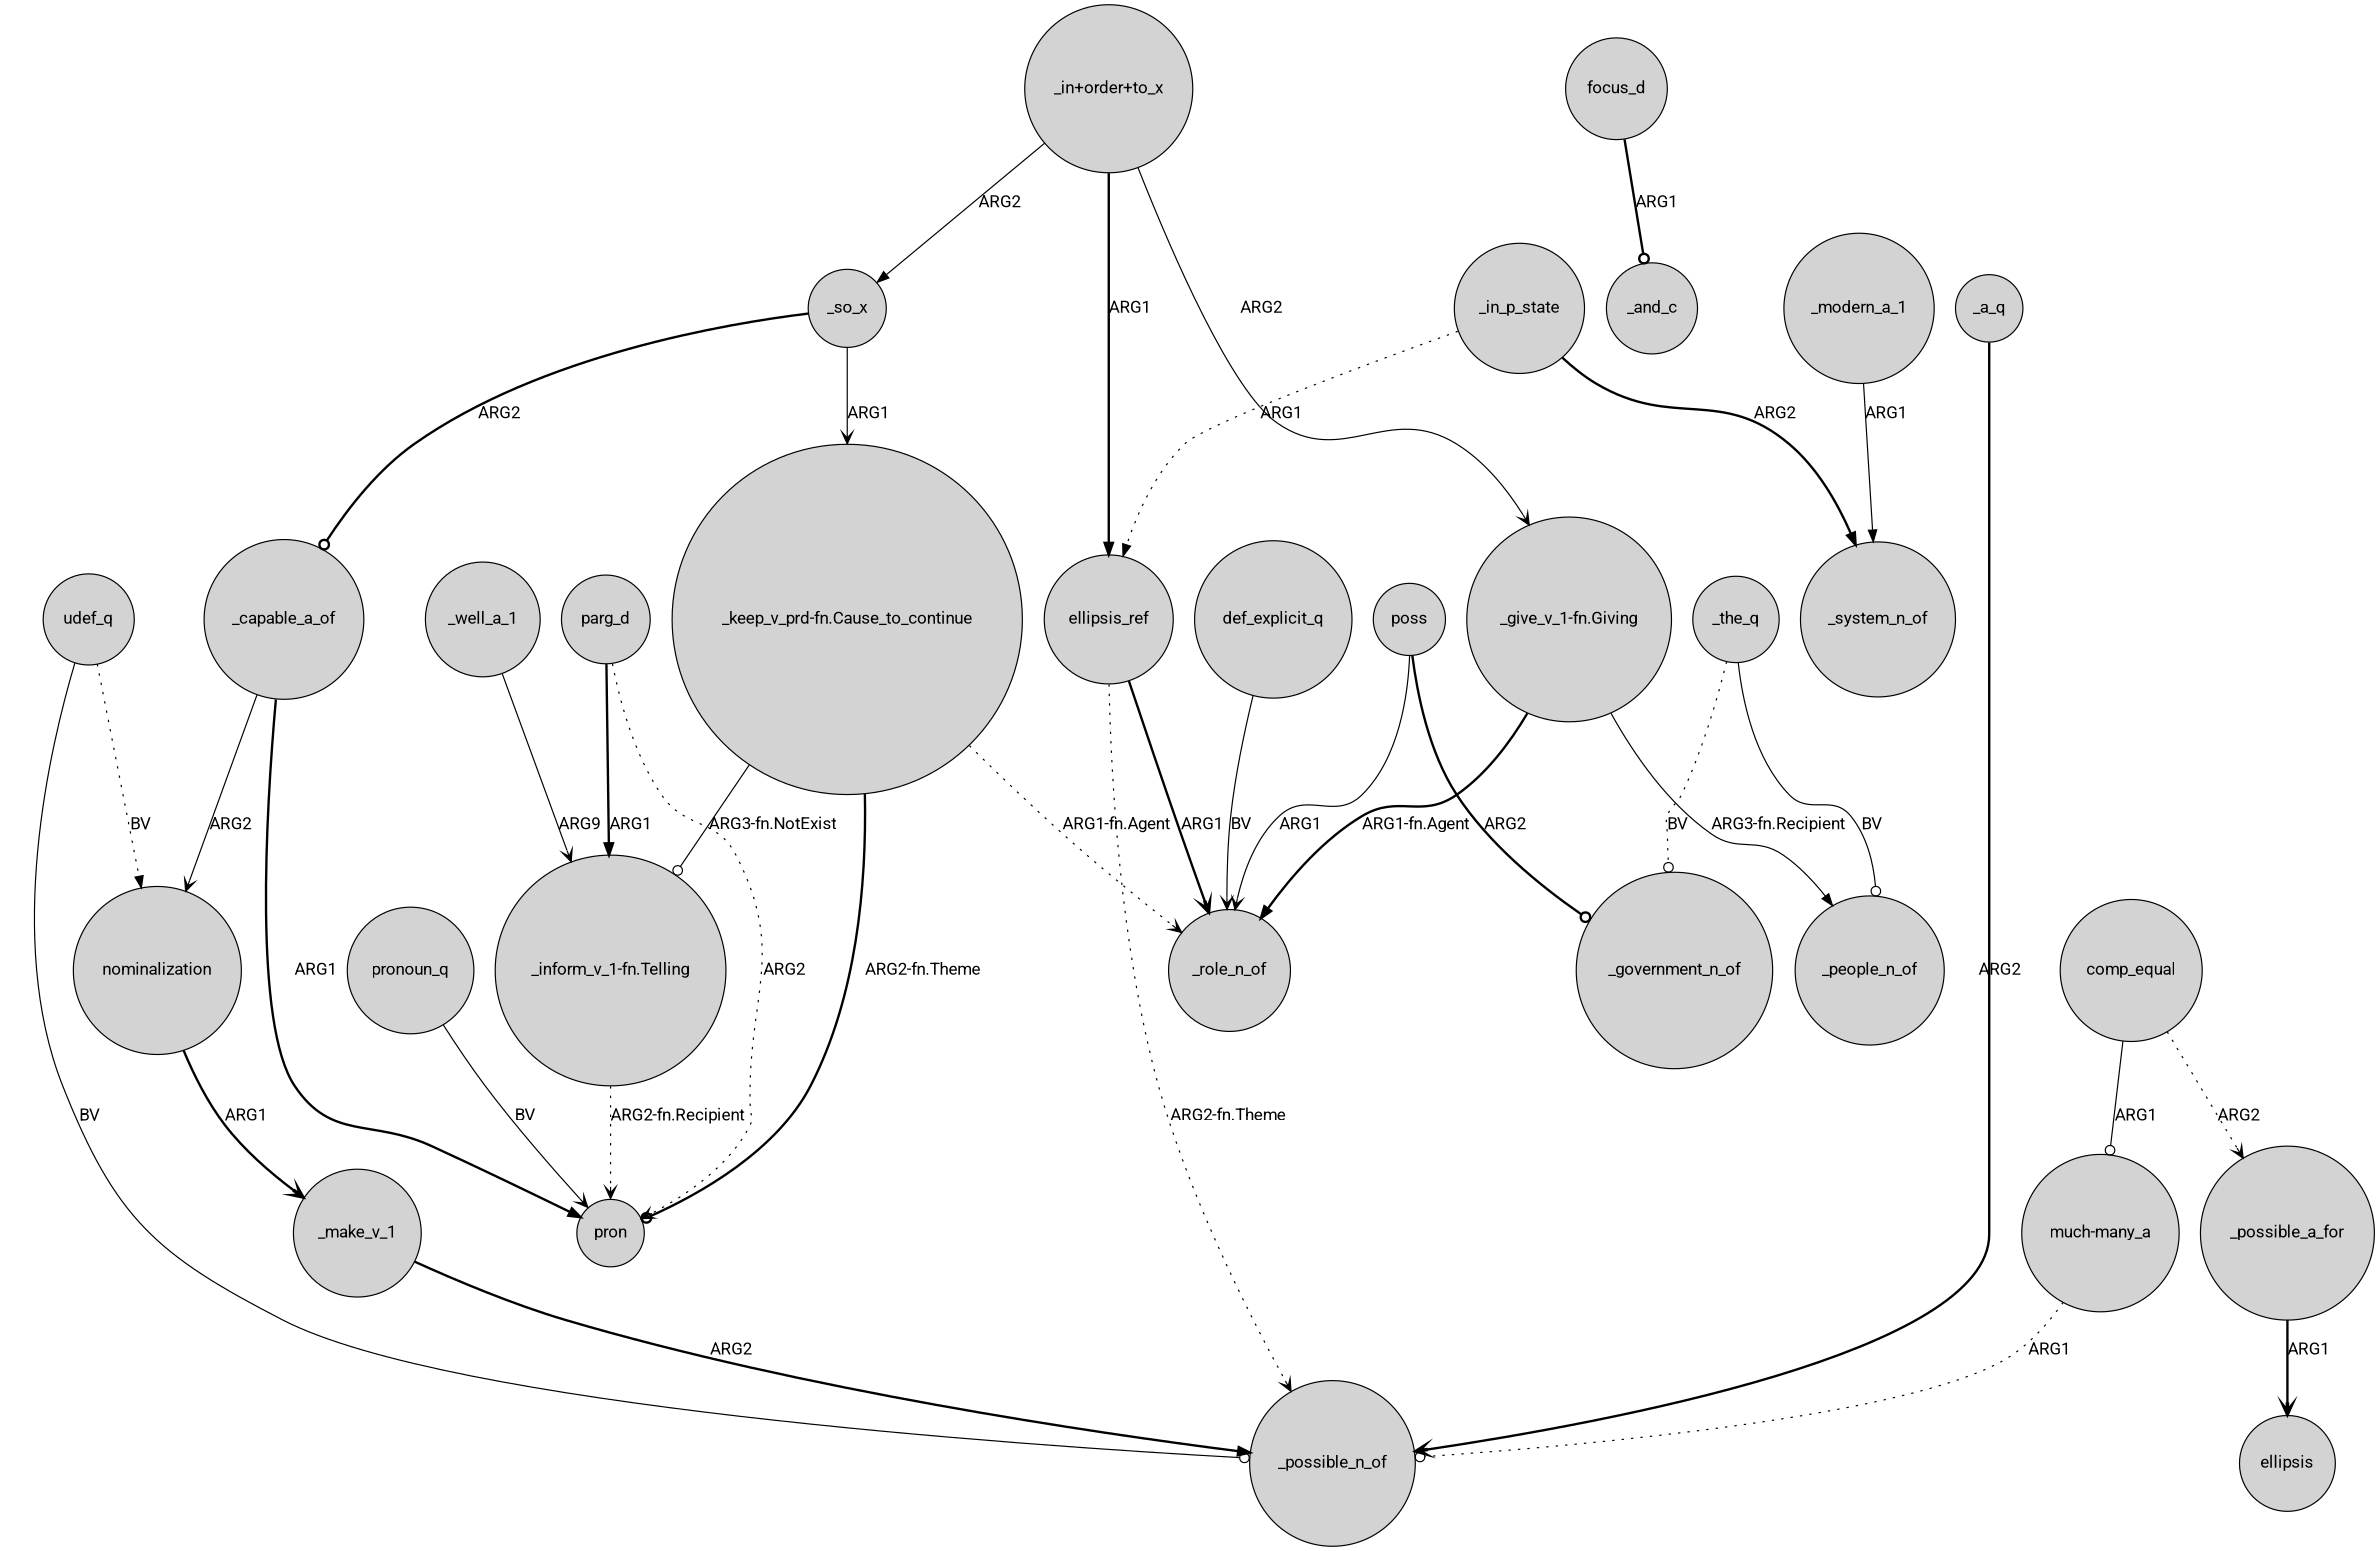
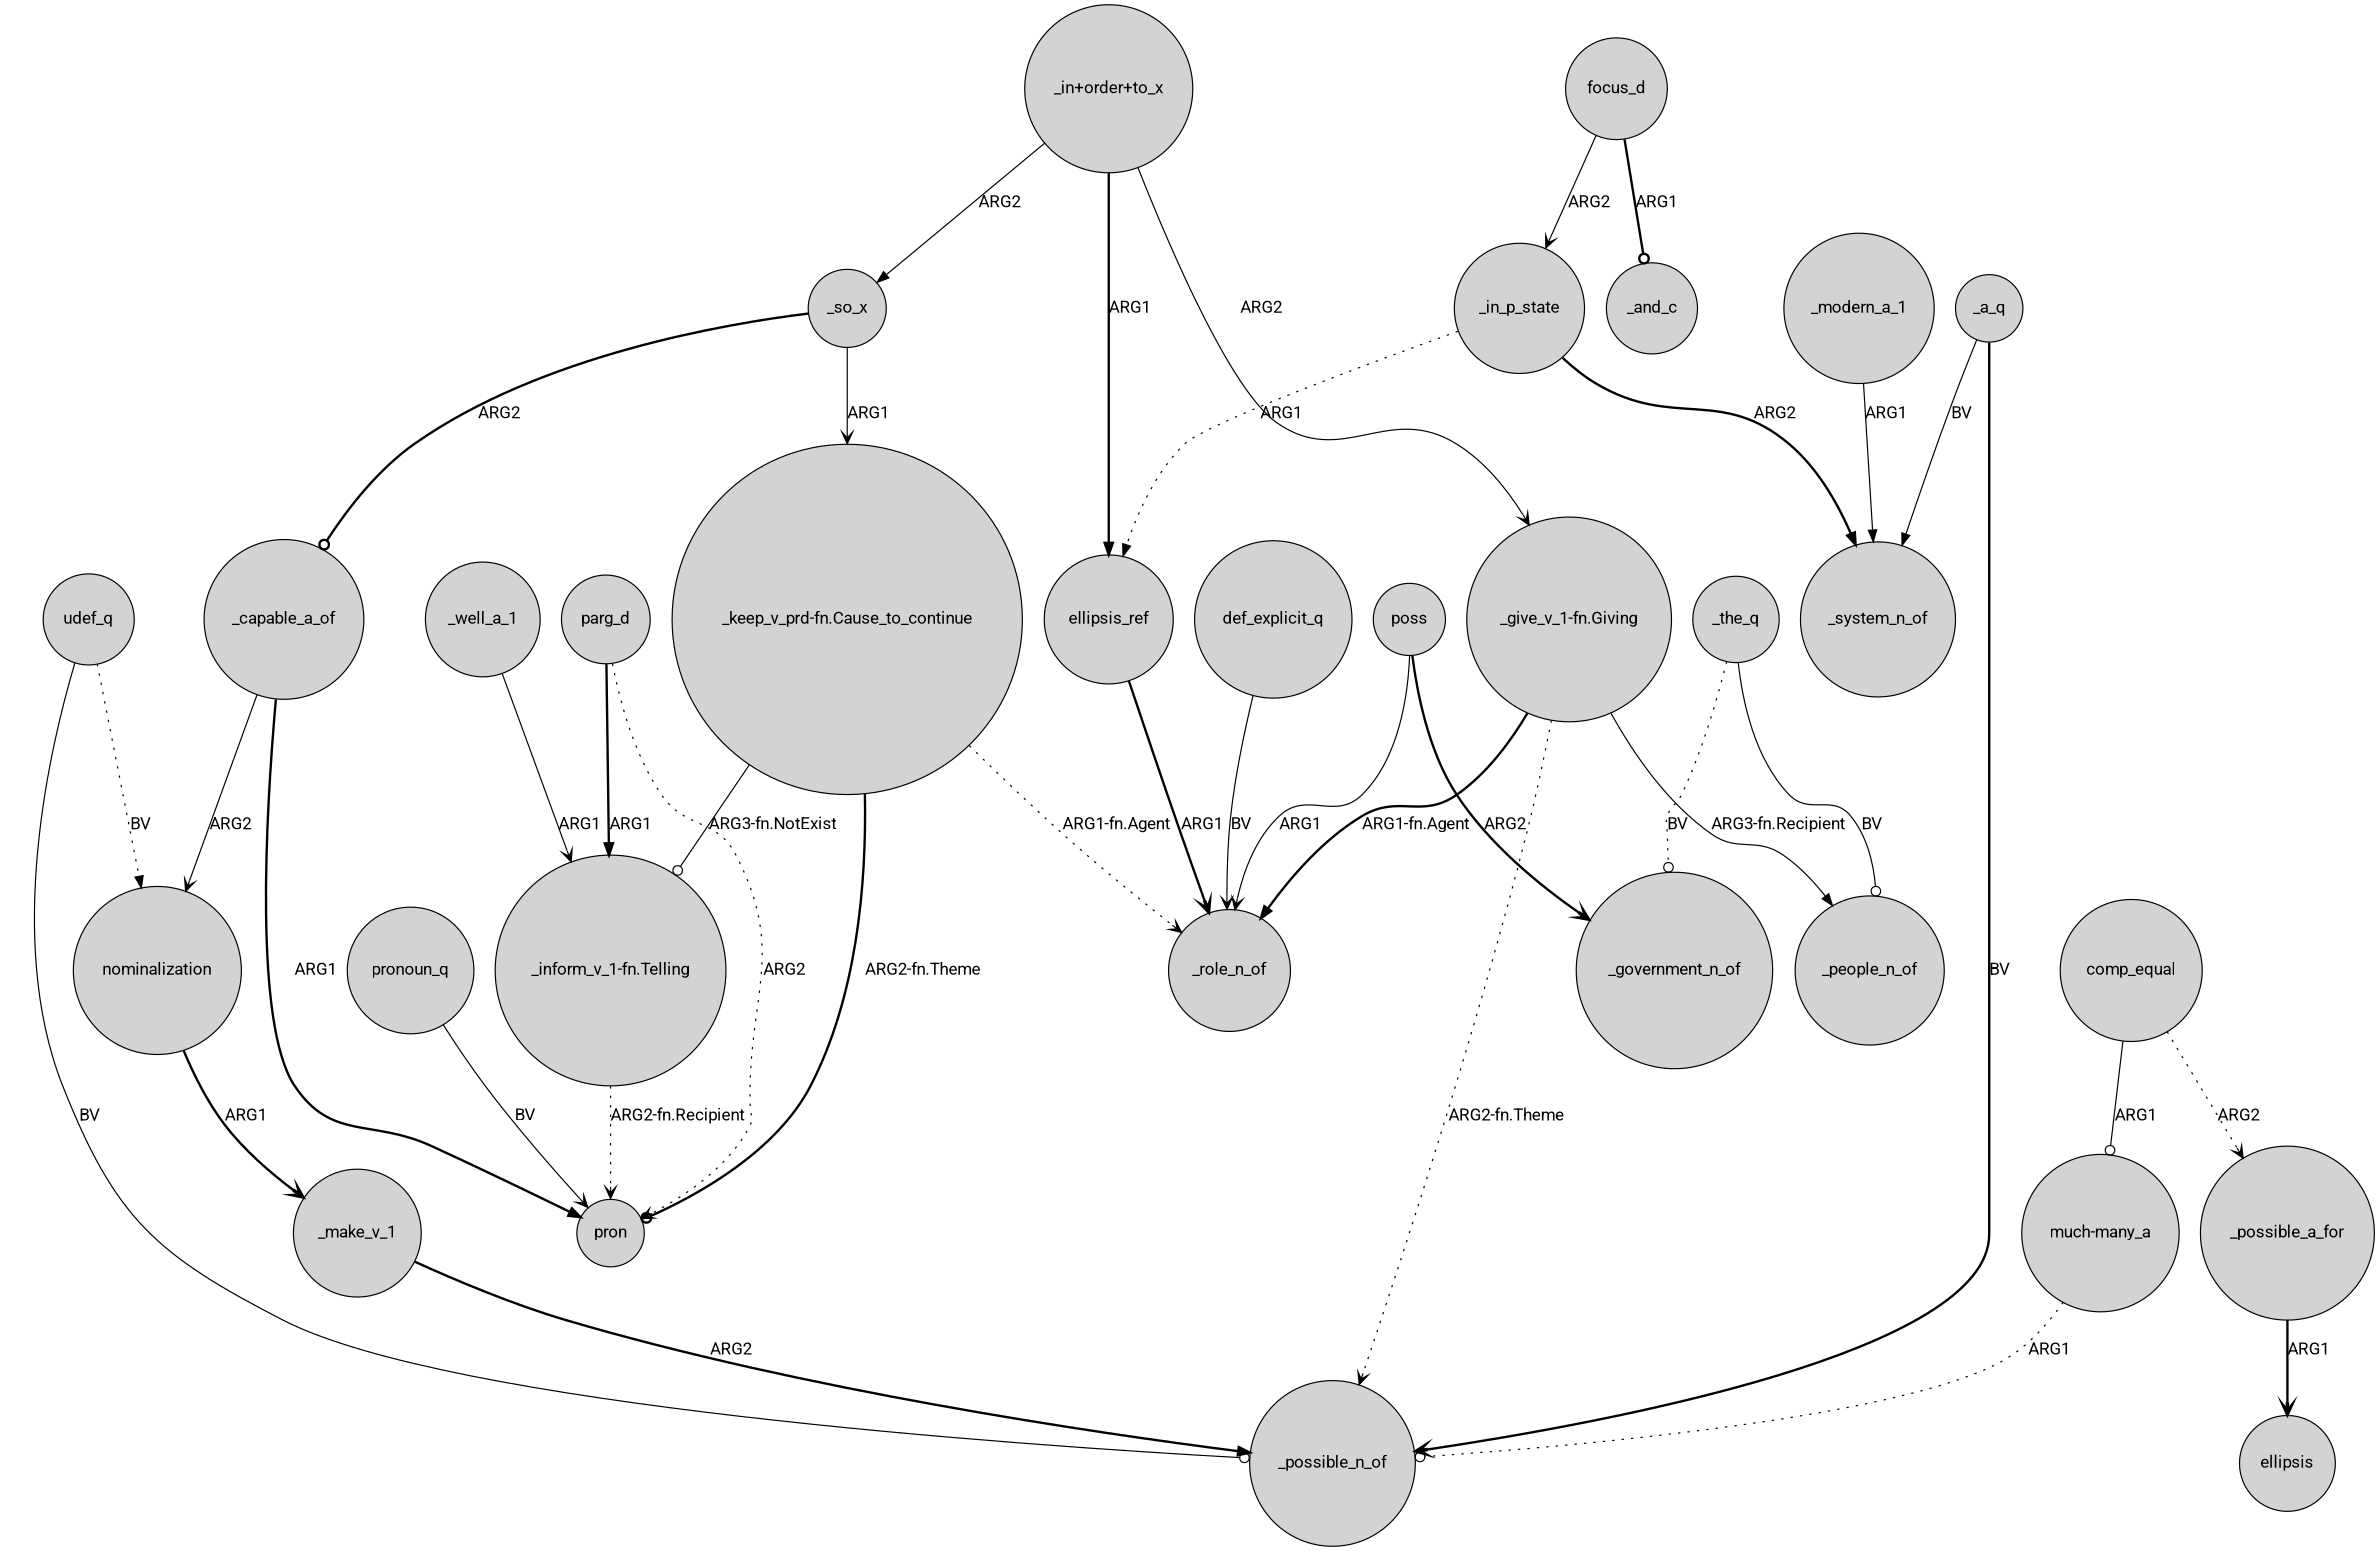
edge "focus_d" -> "_in_p_state": added, label "ARG2"
edge "_a_q" -> "_system_n_of": added, label "BV"
edge "poss" -> "_government_n_of": arrowhead odot -> vee
edge "_well_a_1" -> "_inform_v_1-fn.Telling": label "ARG9" -> "ARG1"
edge "_a_q" -> "_possible_n_of": label "ARG2" -> "BV"
edge "ellipsis_ref" -> "_possible_n_of": now "_give_v_1-fn.Giving" -> "_possible_n_of"
